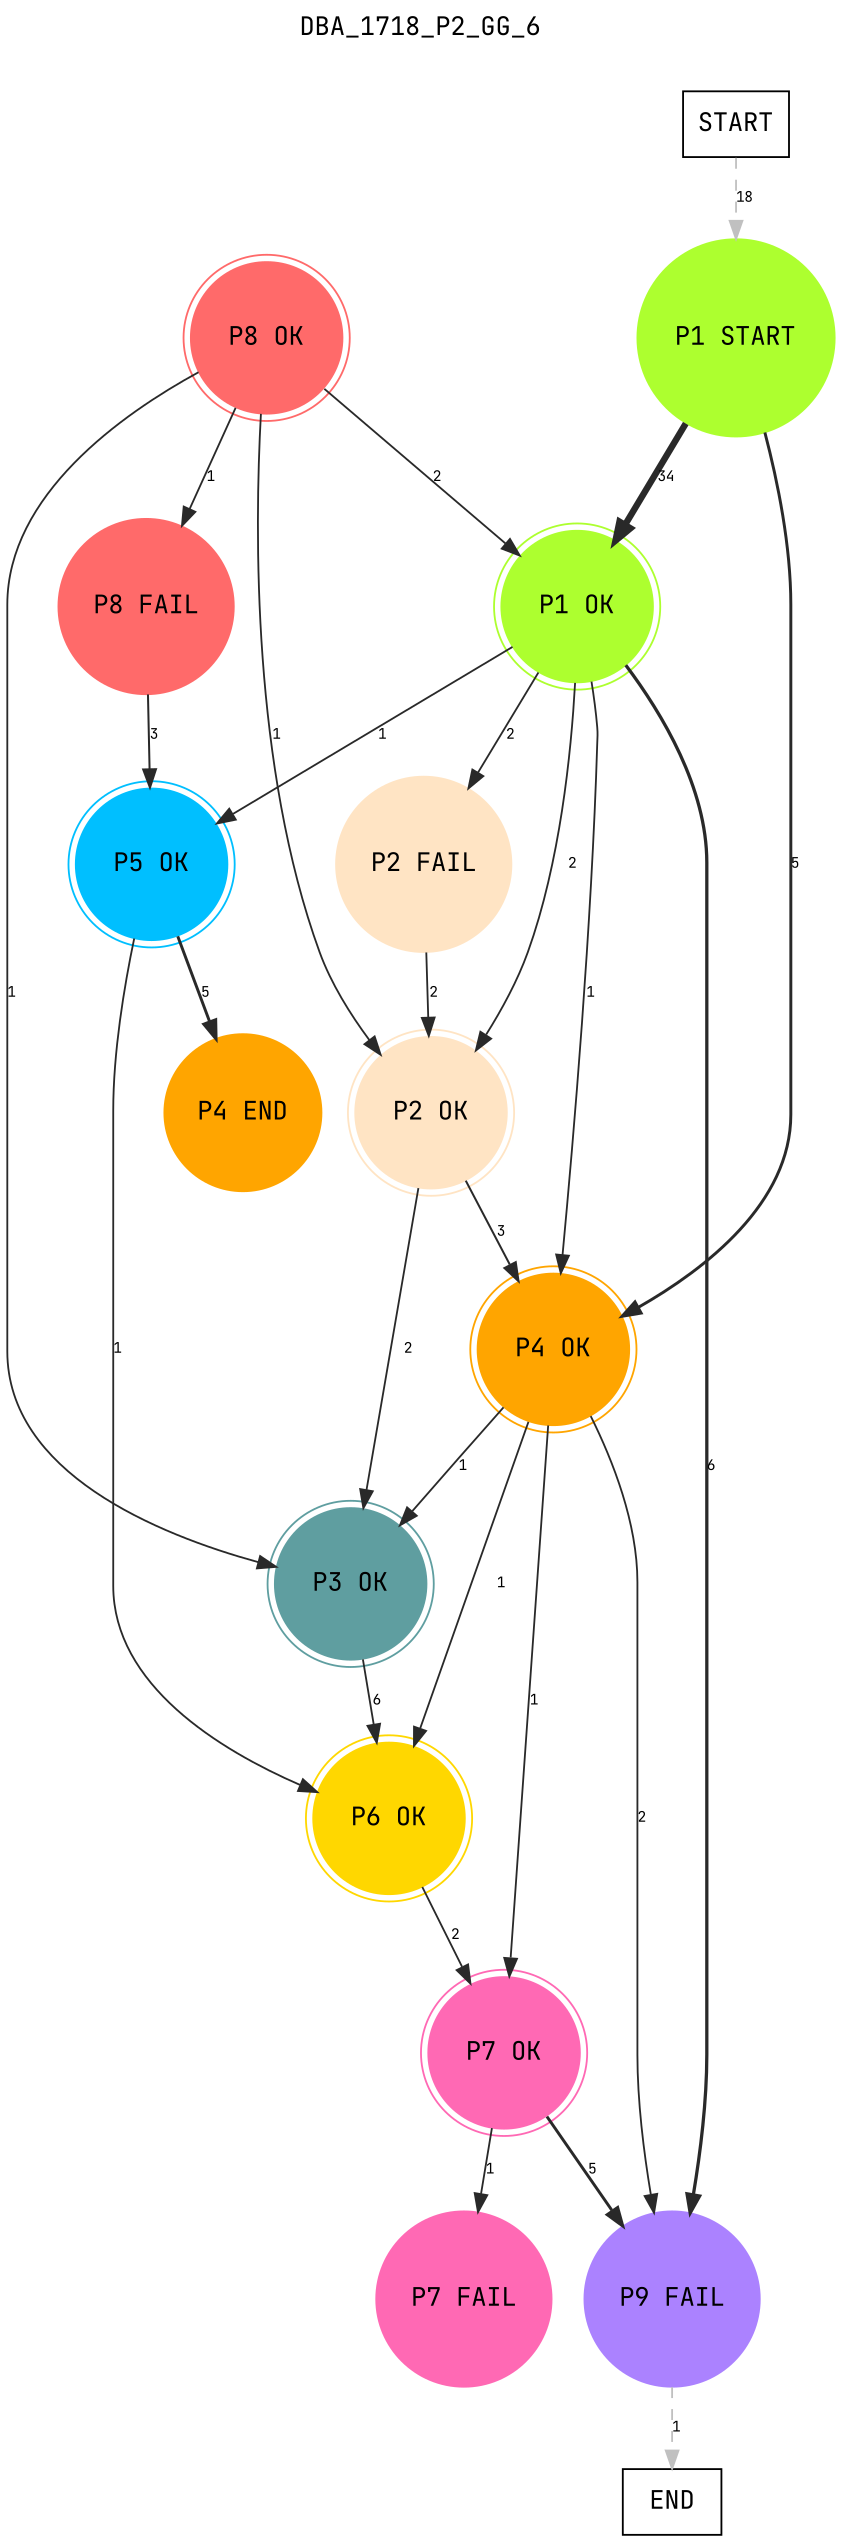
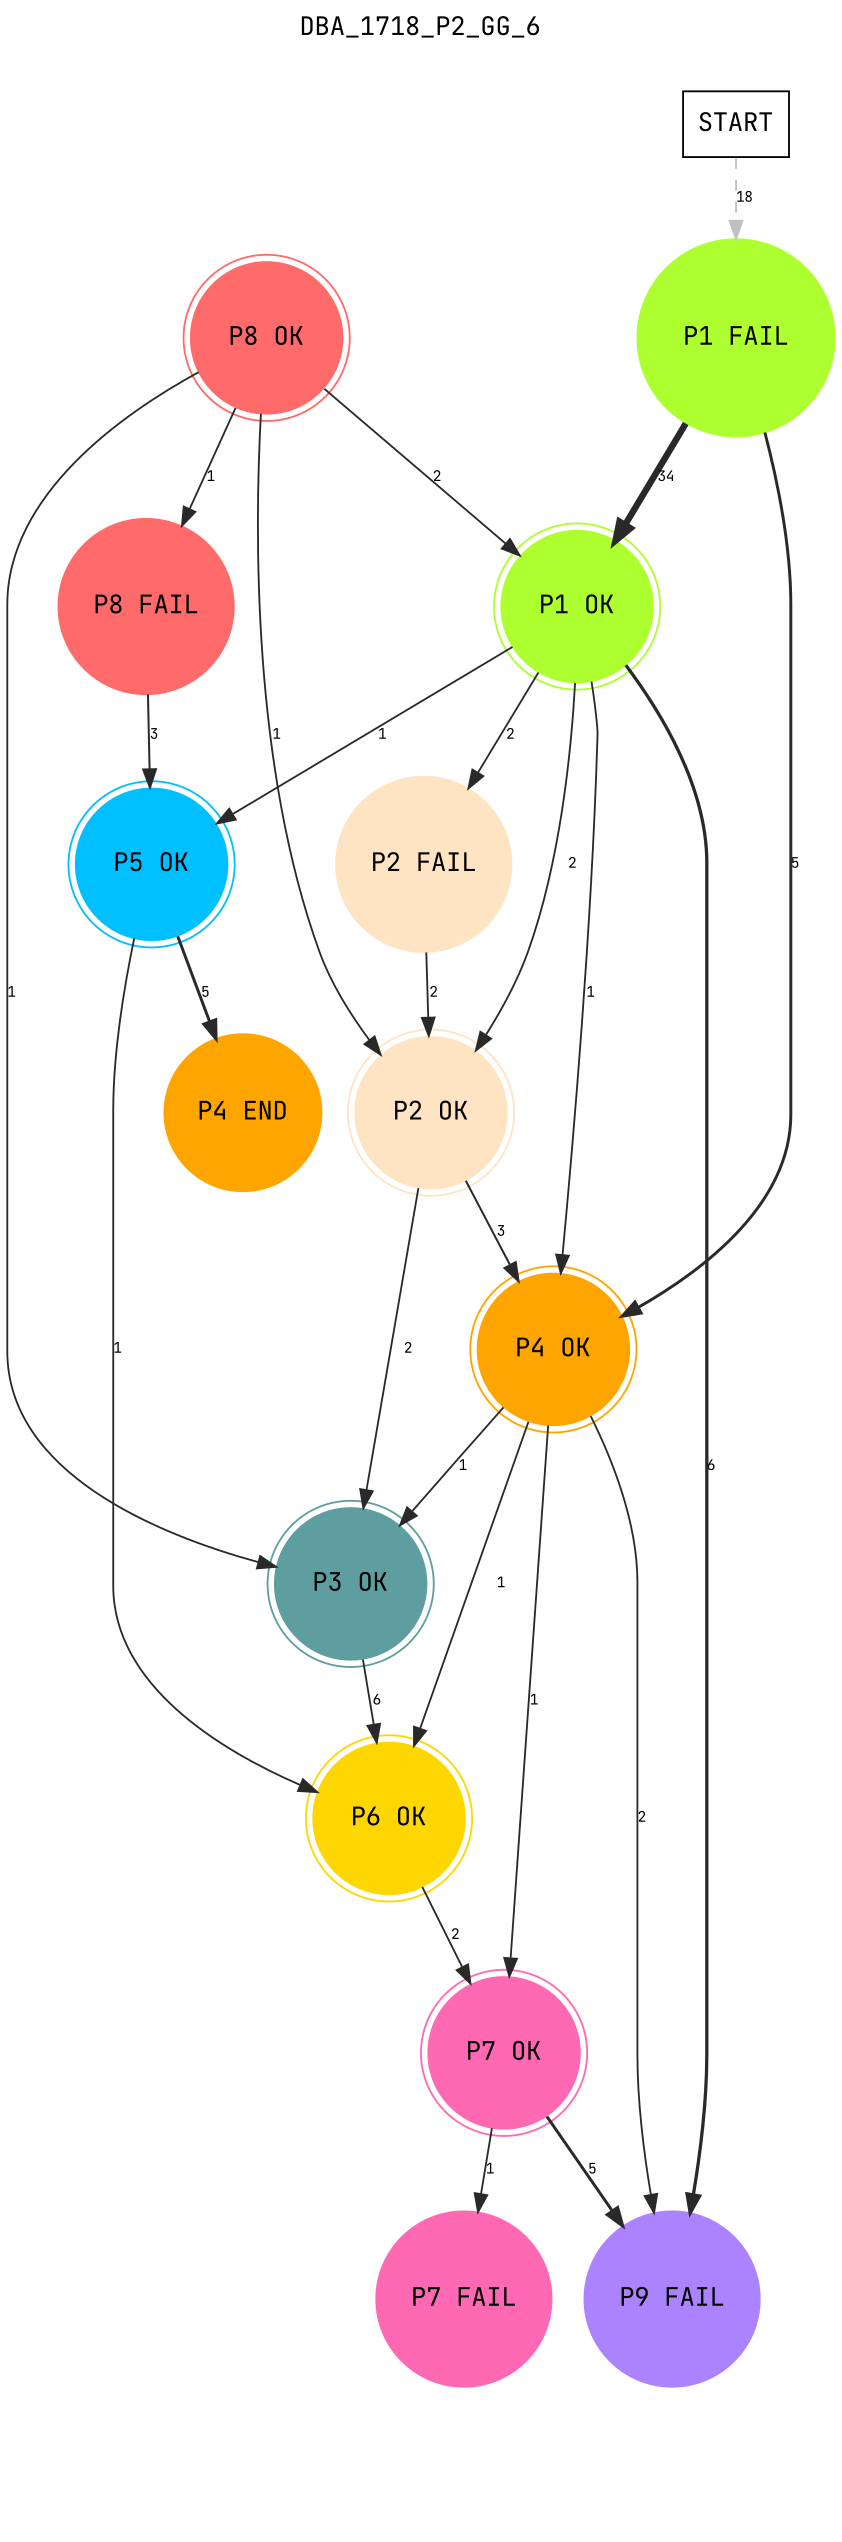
node "P1 START": label "P1 START" -> "P1 FAIL"
node "END": removed
